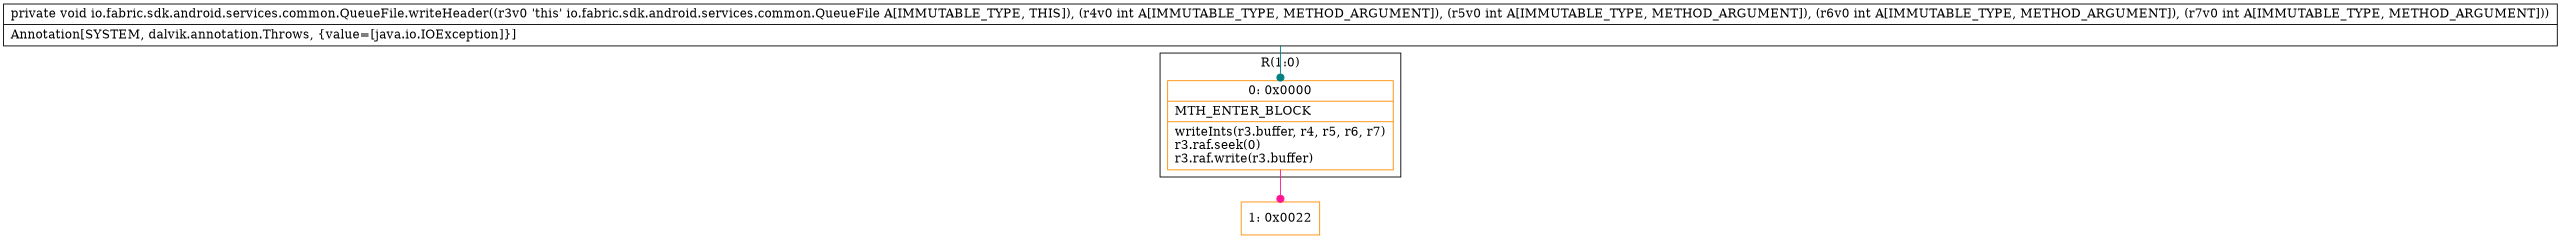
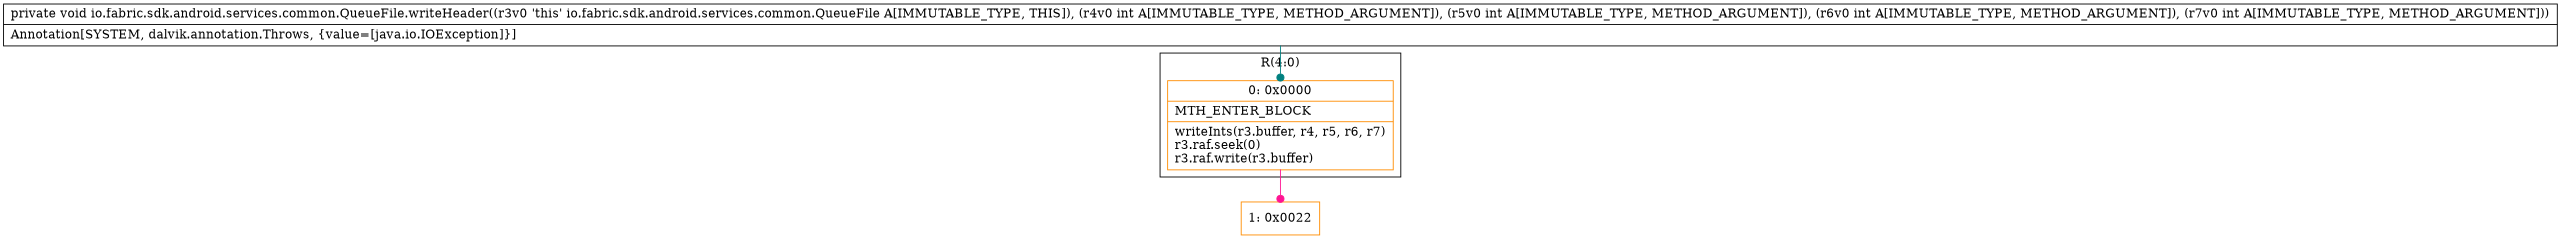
cluster "R(1:0)": label "R(1:0)" -> "R(4:0)"
